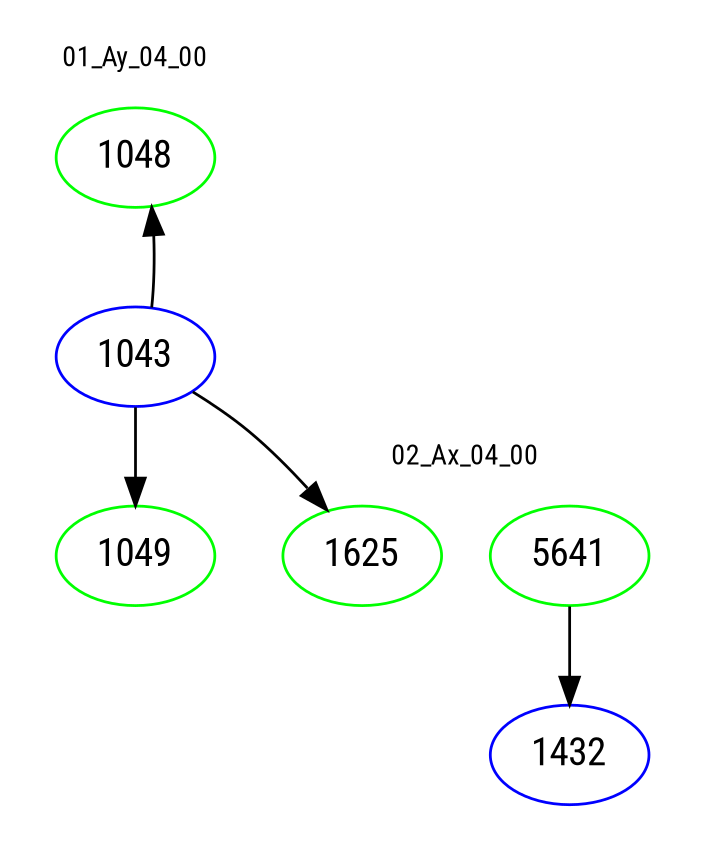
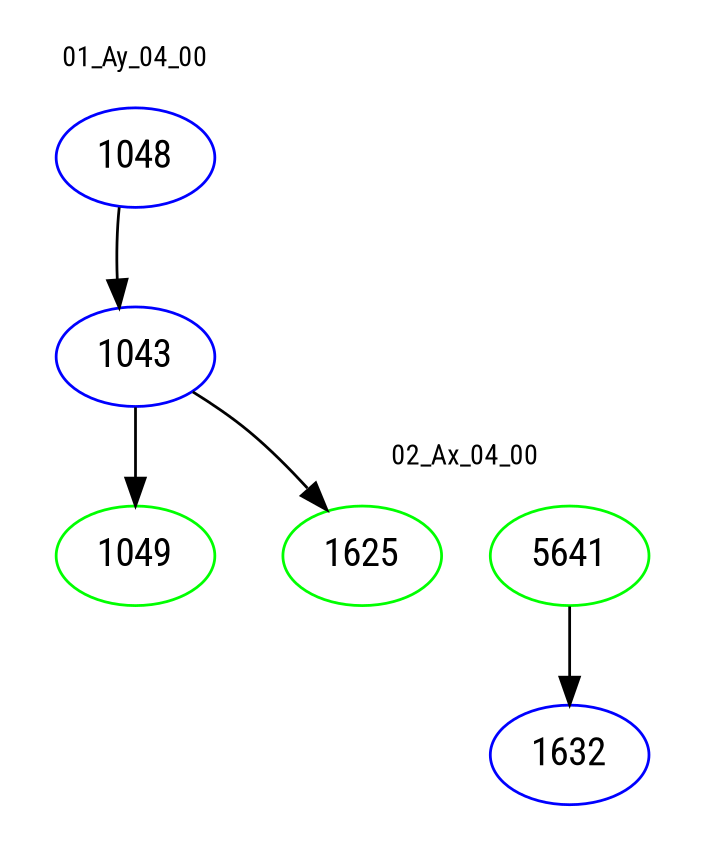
node "1048": color green -> blue
edge "1043" -> "1048": reversed
node "1432": label "1432" -> "1632"
